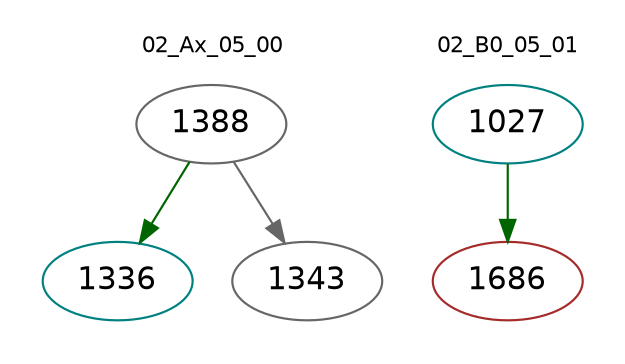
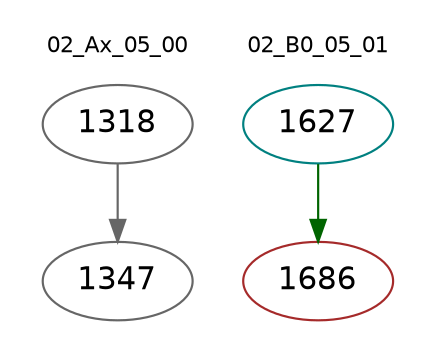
node "1388": label "1388" -> "1318"
node "1027": label "1027" -> "1627"
node "1336": removed
node "1343": label "1343" -> "1347"
